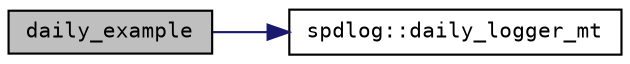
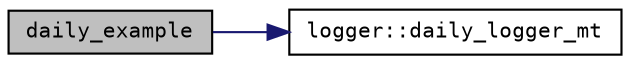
node "spdlog::daily_logger_mt": label "spdlog::daily_logger_mt" -> "logger::daily_logger_mt"
